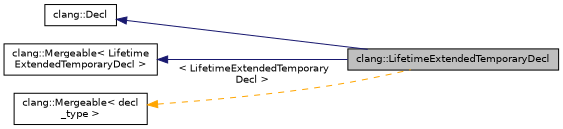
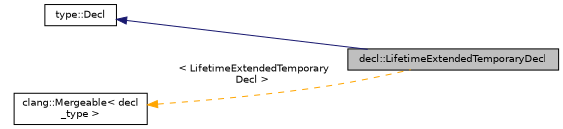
node "clang::Decl": label "clang::Decl" -> "type::Decl"
node "clang::Mergeable< Lifetime ExtendedTemporaryDecl >": removed
node "clang::LifetimeExtendedTemporaryDecl": label "clang::LifetimeExtendedTemporaryDecl" -> "decl::LifetimeExtendedTemporaryDecl"
